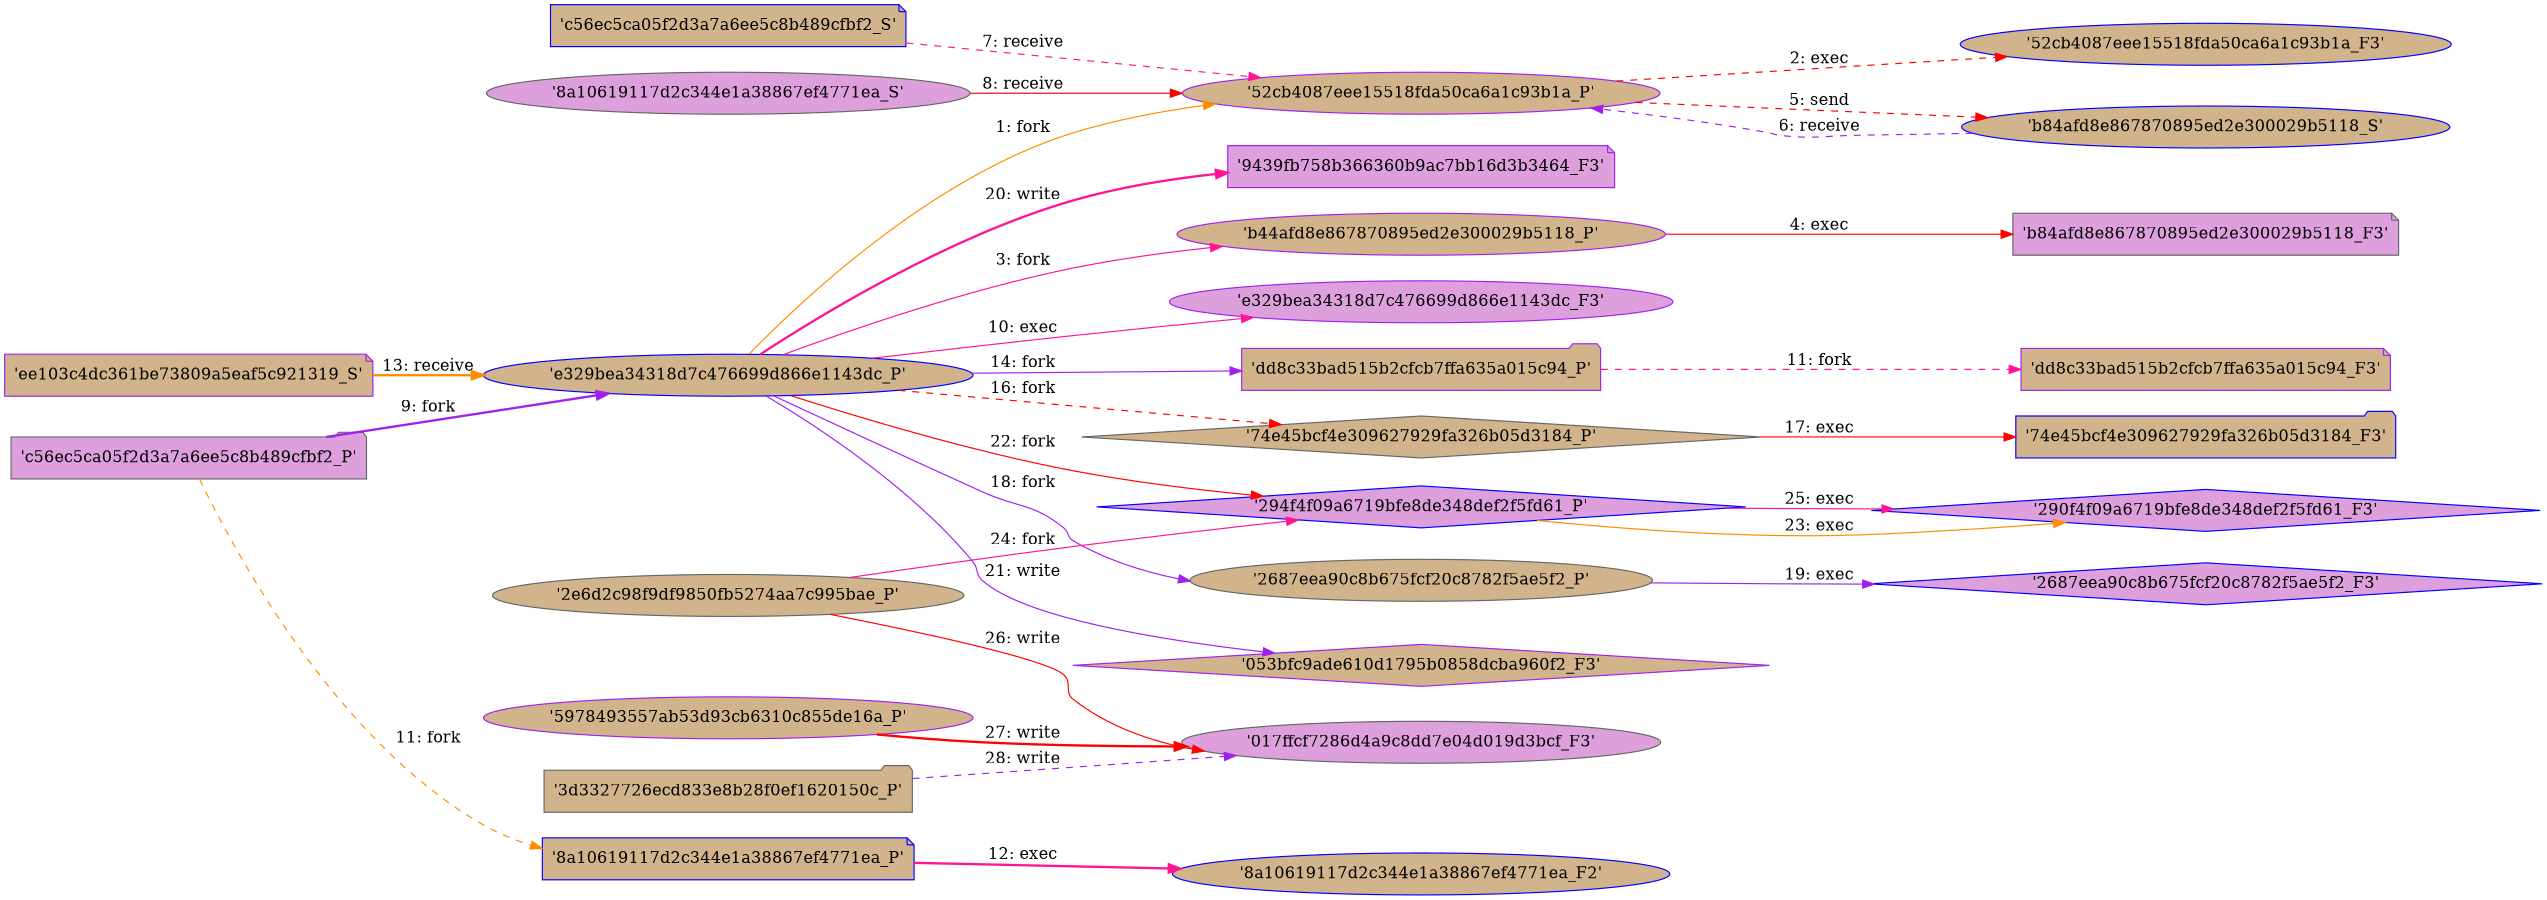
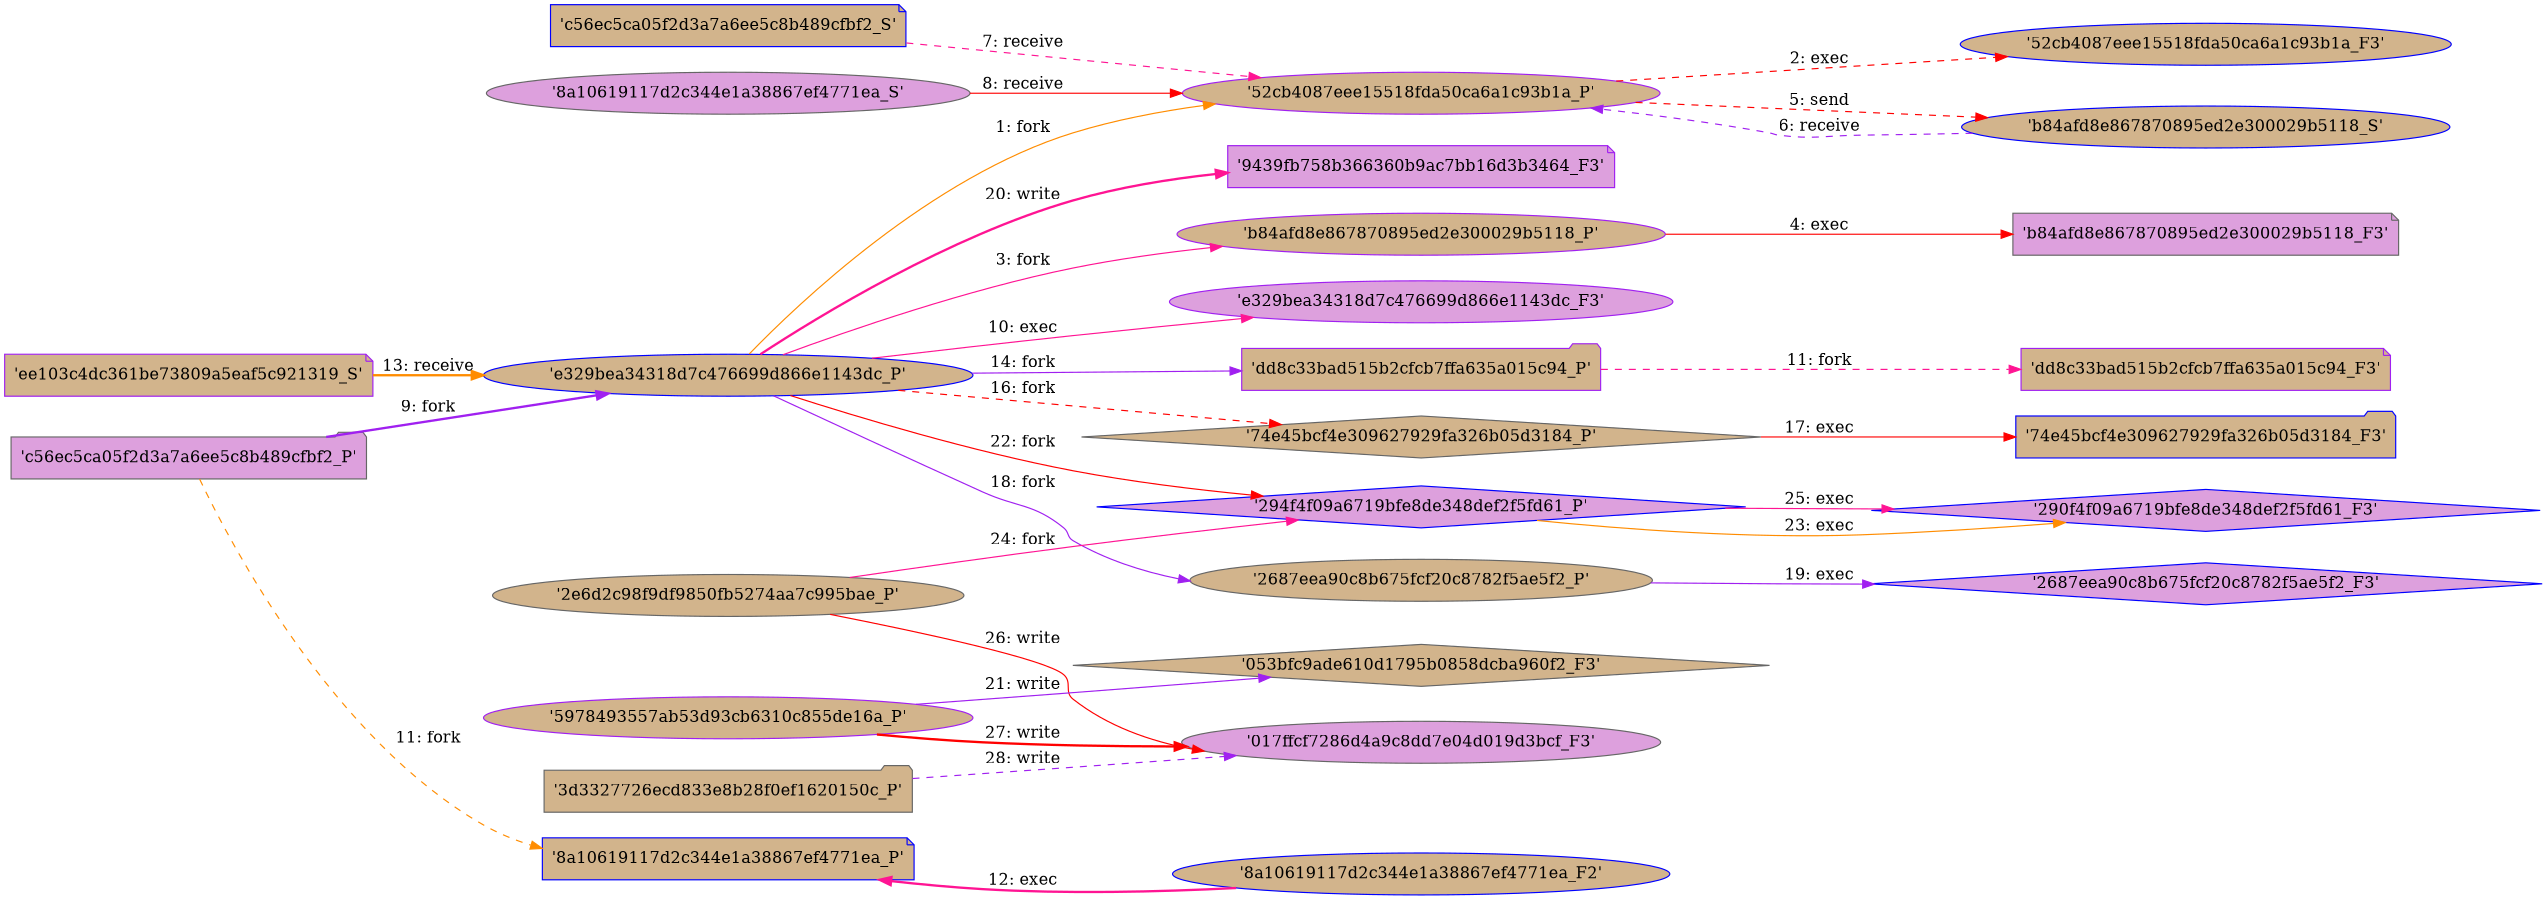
node "'b44afd8e867870895ed2e300029b5118_P'": label "'b44afd8e867870895ed2e300029b5118_P'" -> "'b84afd8e867870895ed2e300029b5118_P'"
edge "'e329bea34318d7c476699d866e1143dc_P'" -> "'053bfc9ade610d1795b0858dcba960f2_F3'": now "'5978493557ab53d93cb6310c855de16a_P'" -> "'053bfc9ade610d1795b0858dcba960f2_F3'"
node "'053bfc9ade610d1795b0858dcba960f2_F3'": color purple -> gray40
edge "'8a10619117d2c344e1a38867ef4771ea_P'" -> "'8a10619117d2c344e1a38867ef4771ea_F2'": reversed
